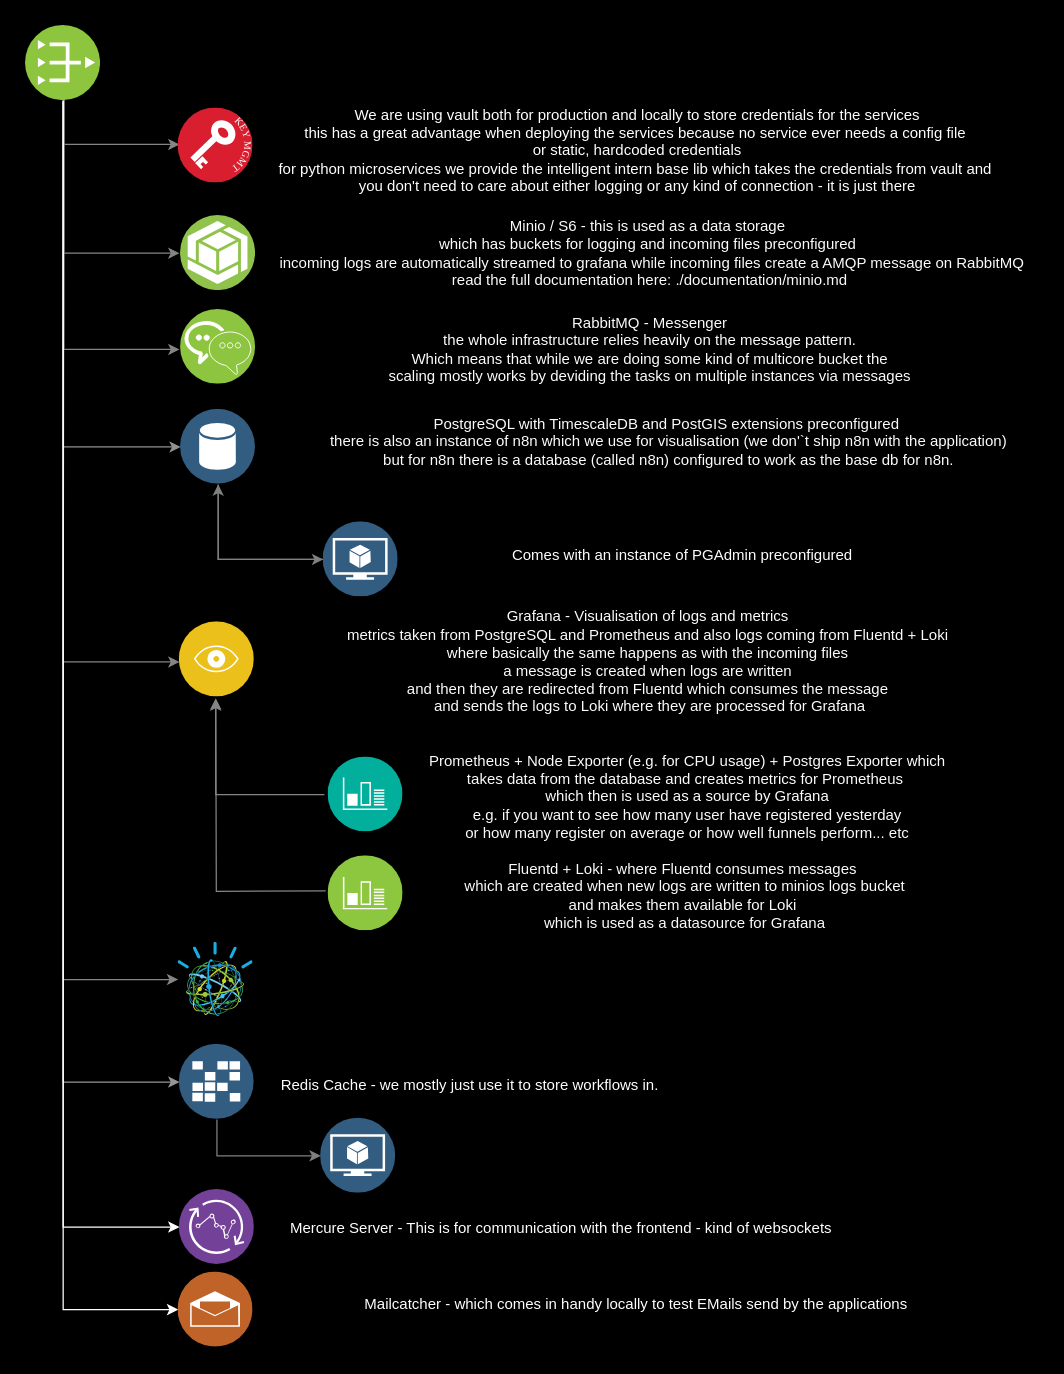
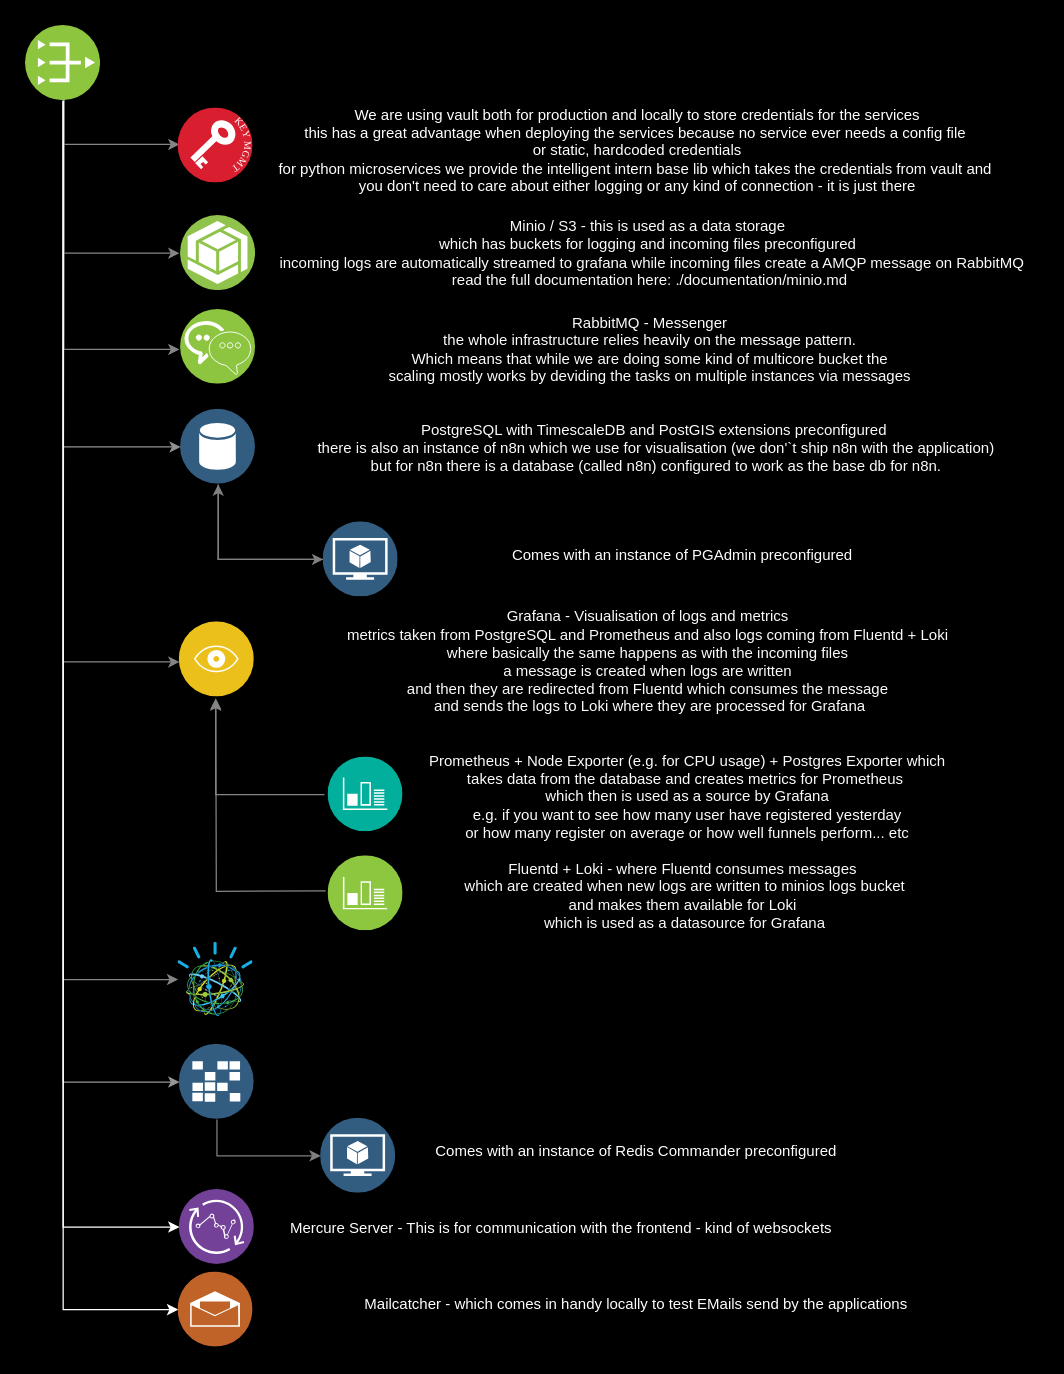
node "Minio / S6 - this is used as a data storage which has buckets for logging and incoming files preconfigured incoming logs are automatically streamed to grafana while incoming files create a AMQP message on RabbitMQ read the full documentation here: ./documentation/minio.md": label "Minio / S6 - this is used as a data storage which has buckets for logging and incoming files preconfigured incoming logs are automatically streamed to grafana while incoming files create a AMQP message on RabbitMQ read the full documentation here: ./documentation/minio.md" -> "Minio / S3 - this is used as a data storage which has buckets for logging and incoming files preconfigured incoming logs are automatically streamed to grafana while incoming files create a AMQP message on RabbitMQ read the full documentation here: ./documentation/minio.md"
node "PostgreSQL with TimescaleDB and PostGIS extensions preconfigured there is also an instance of n8n which we use for visualisation (we don'`t ship n8n with the application) but for n8n there is a database (called n8n) configured to work as the base db for n8n.": moved (668, 442) -> (656, 448)
node "Redis Cache - we mostly just use it to store workflows in.": removed
node "Comes with an instance of Redis Commander preconfigured": added
